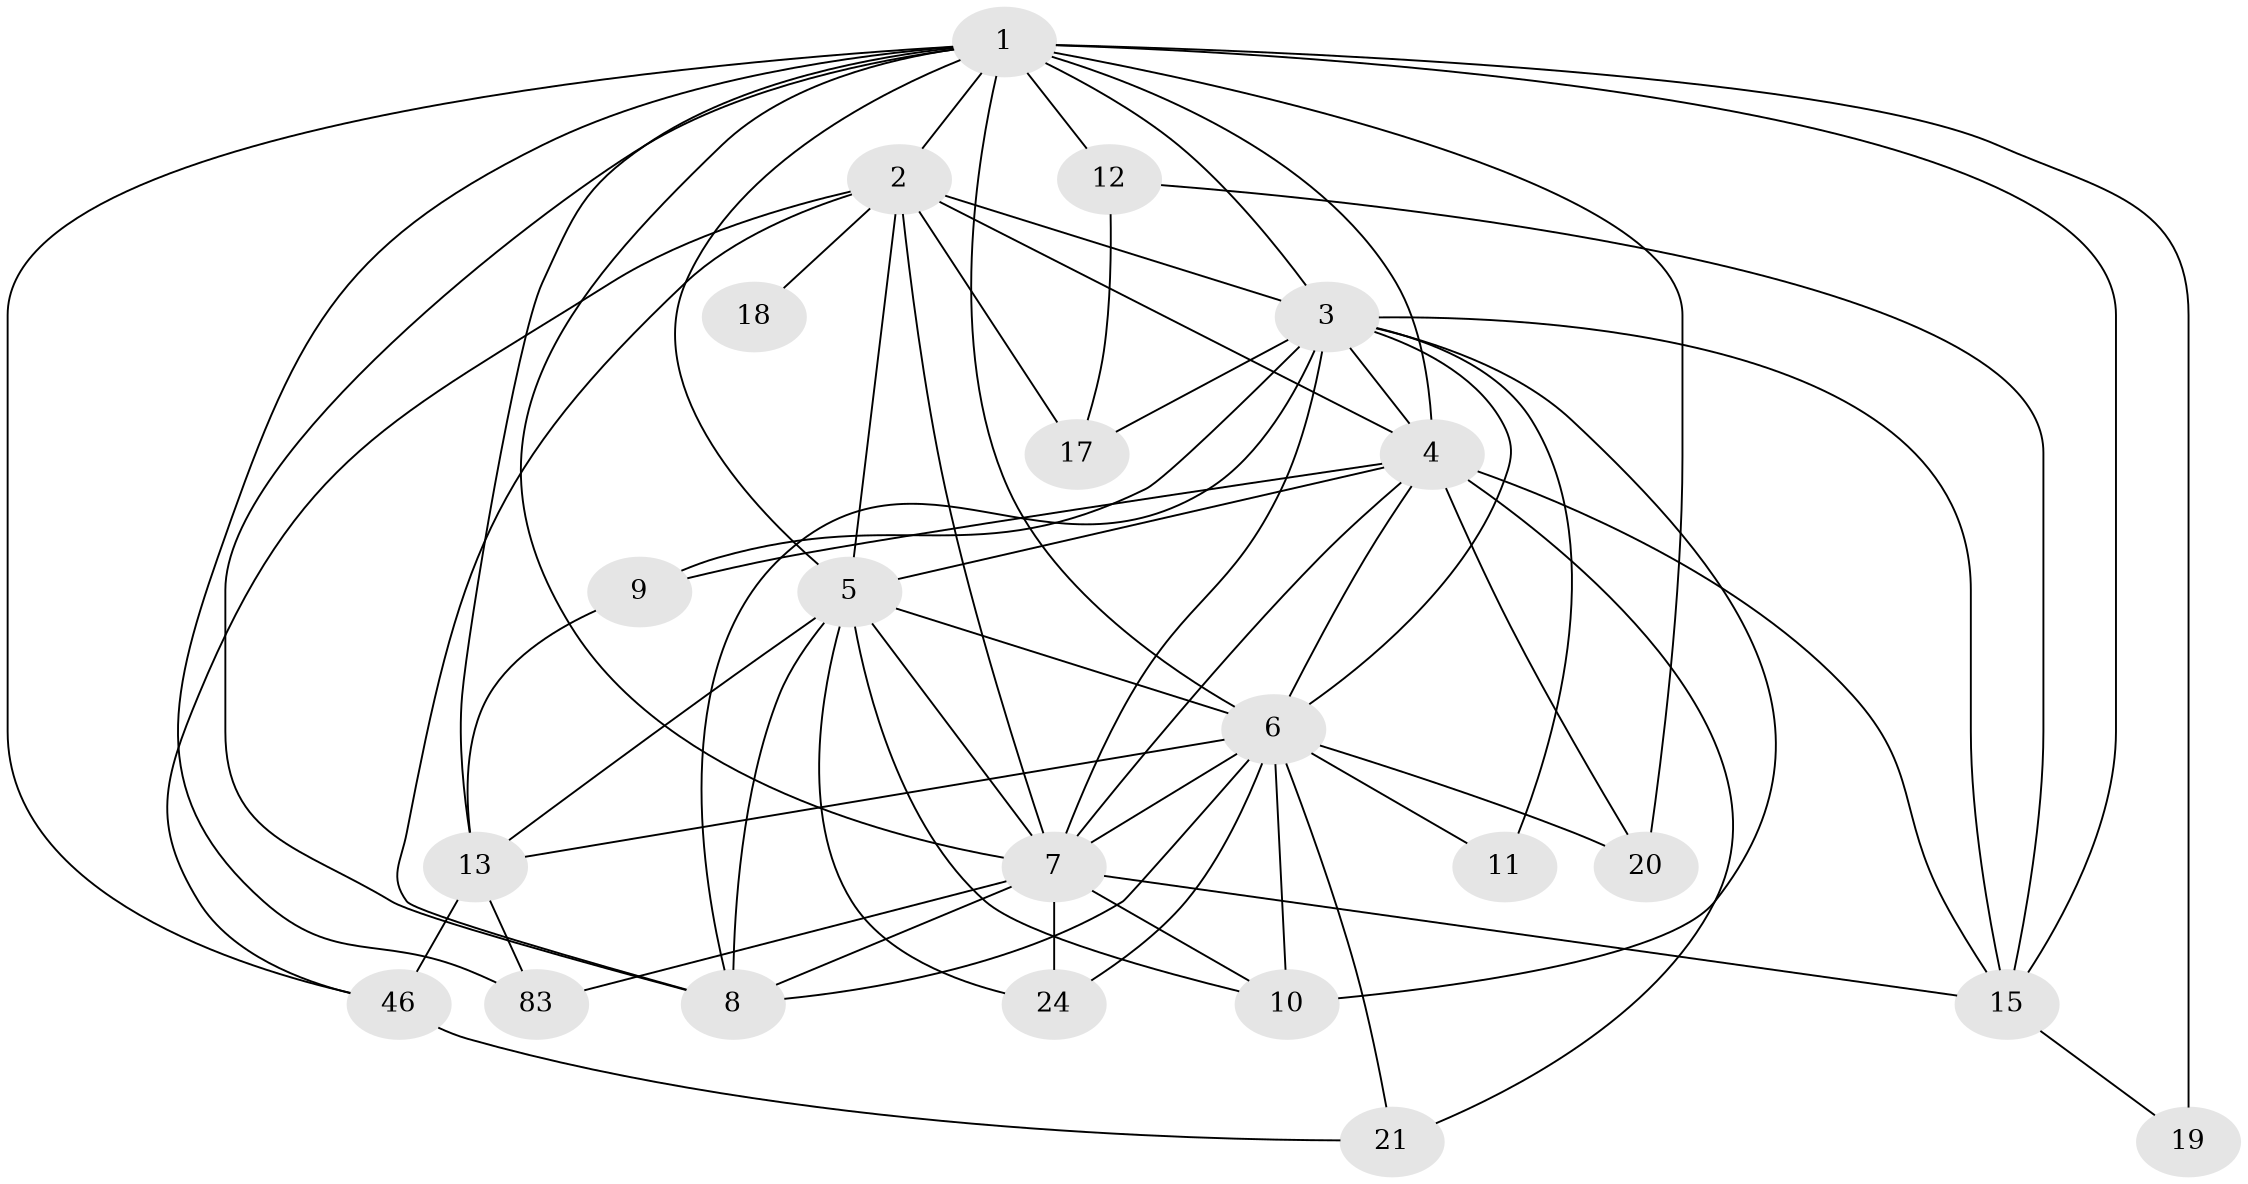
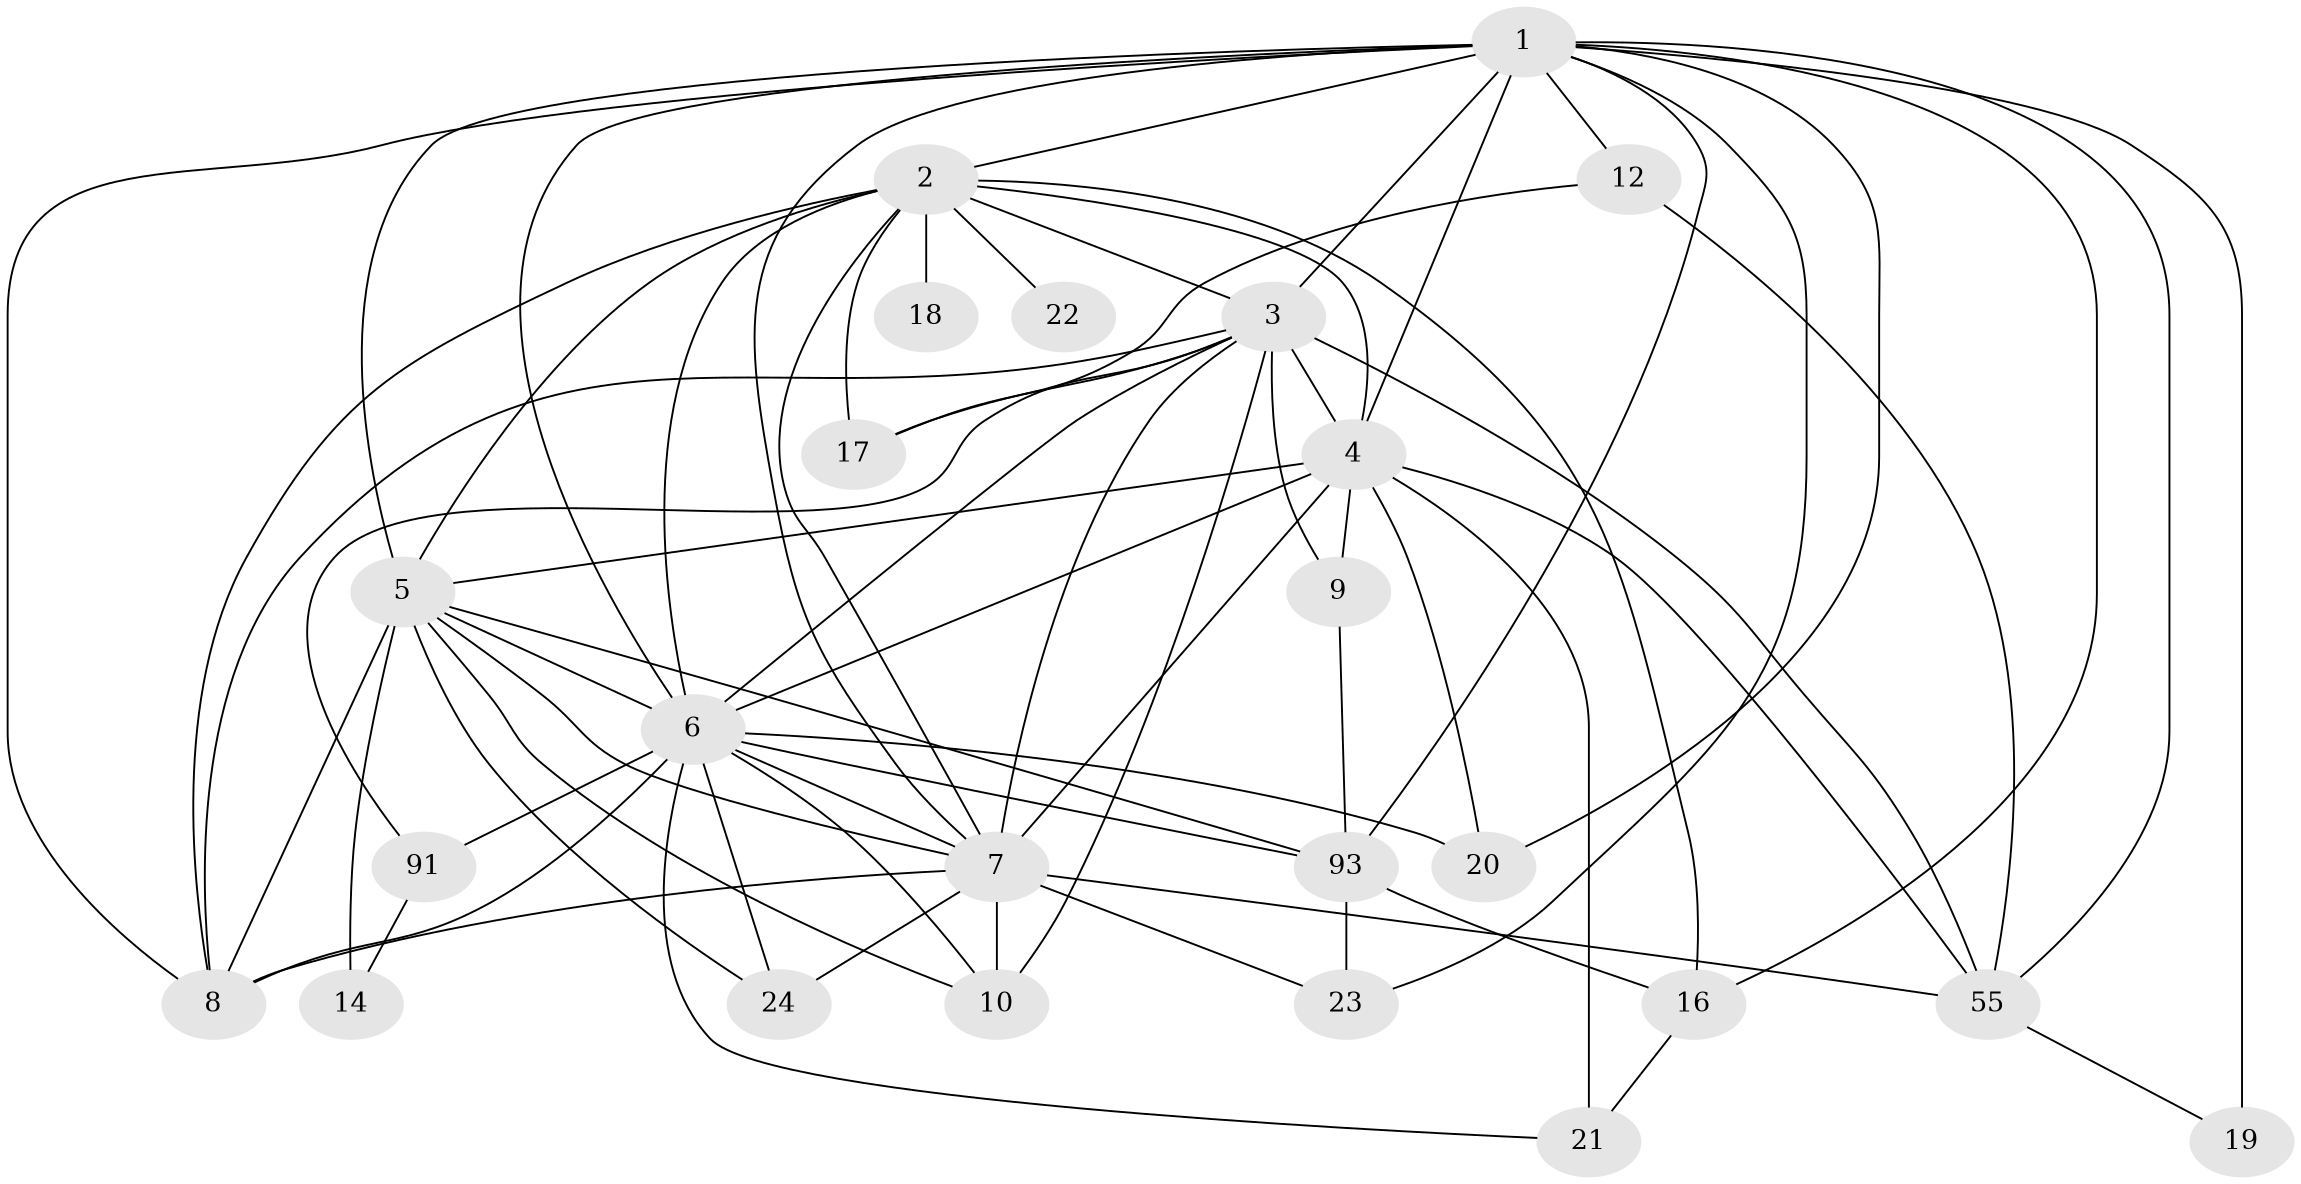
node "22": added
edge "2" -- "6": added
node "13": label "13" -> "93"
node "11": label "11" -> "91"
node "14": added
node "46": label "46" -> "16"
node "83": label "83" -> "23"
node "15": label "15" -> "55"
